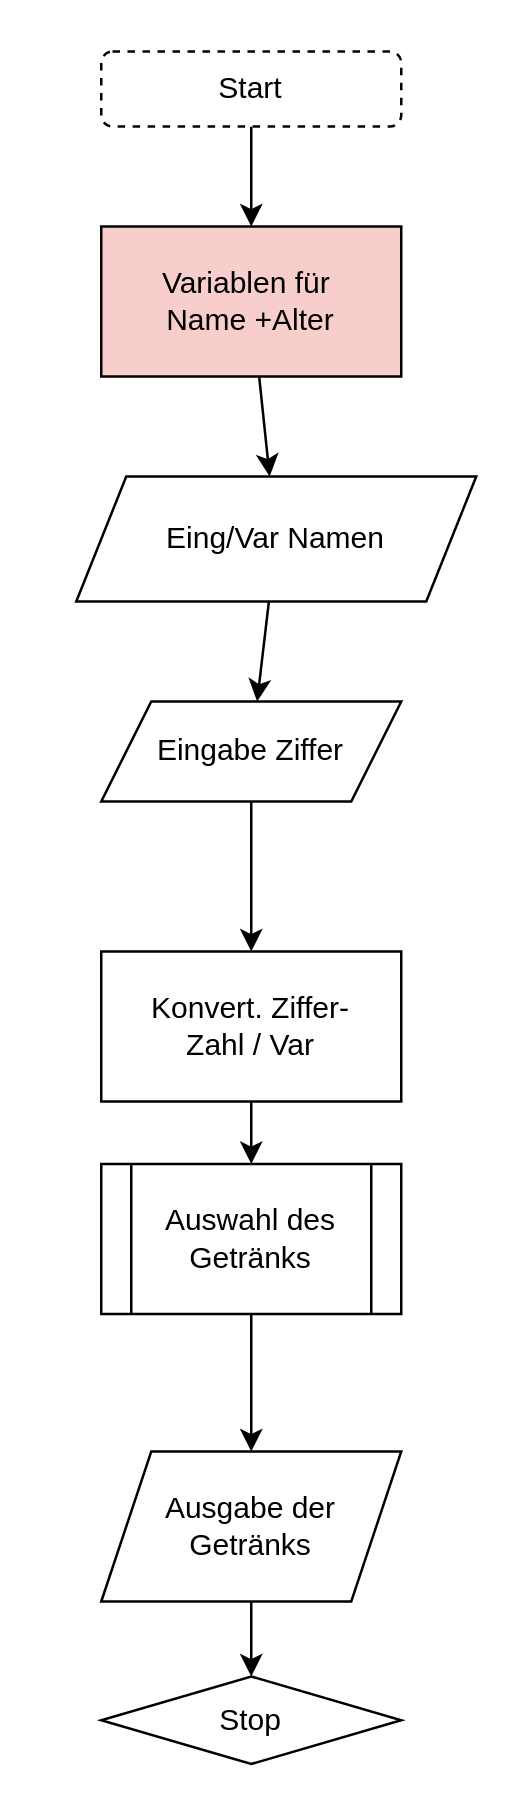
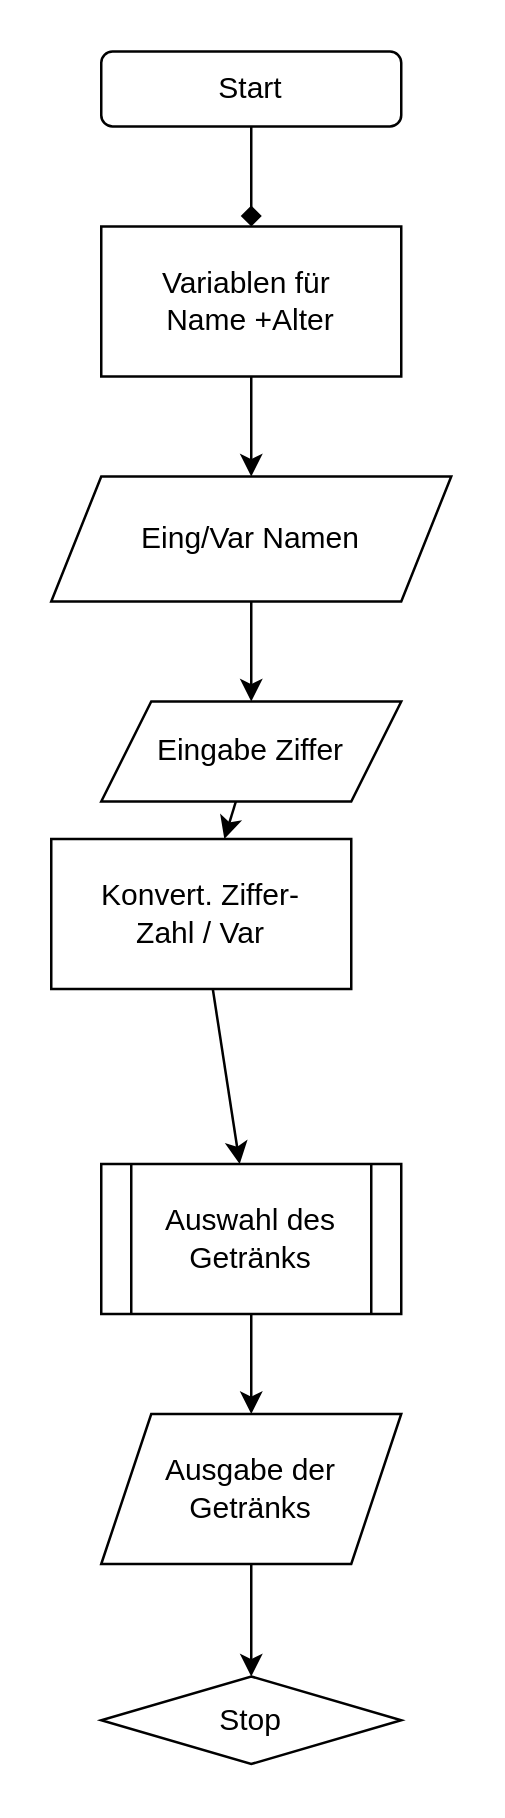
node "Start": style dashed -> solid
edge "Start" -> "Variablen für Name +Alter": arrowhead classic -> diamond
node "Variablen für Name +Alter": fillcolor #f8cecc -> #ffffff
node "Eing/Var Namen": moved (276, 539) -> (251, 539)
node "Konvert. Ziffer- Zahl / Var": moved (251, 1026) -> (201, 914)
node "Ausgabe der Getränks": moved (251, 1526) -> (251, 1489)
